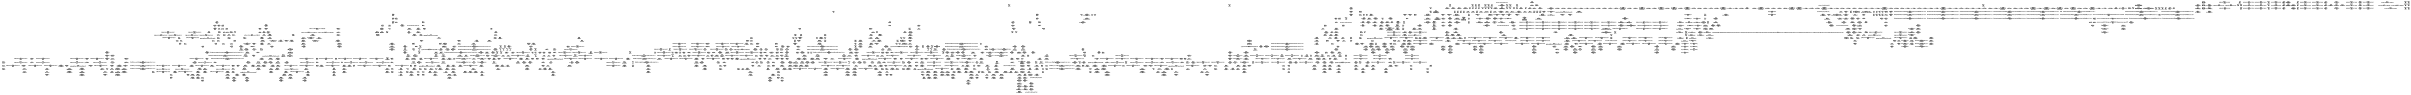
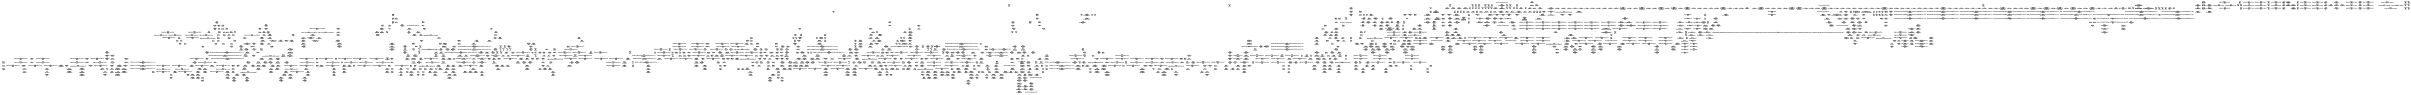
node "CE0x47f1fb0": removed
